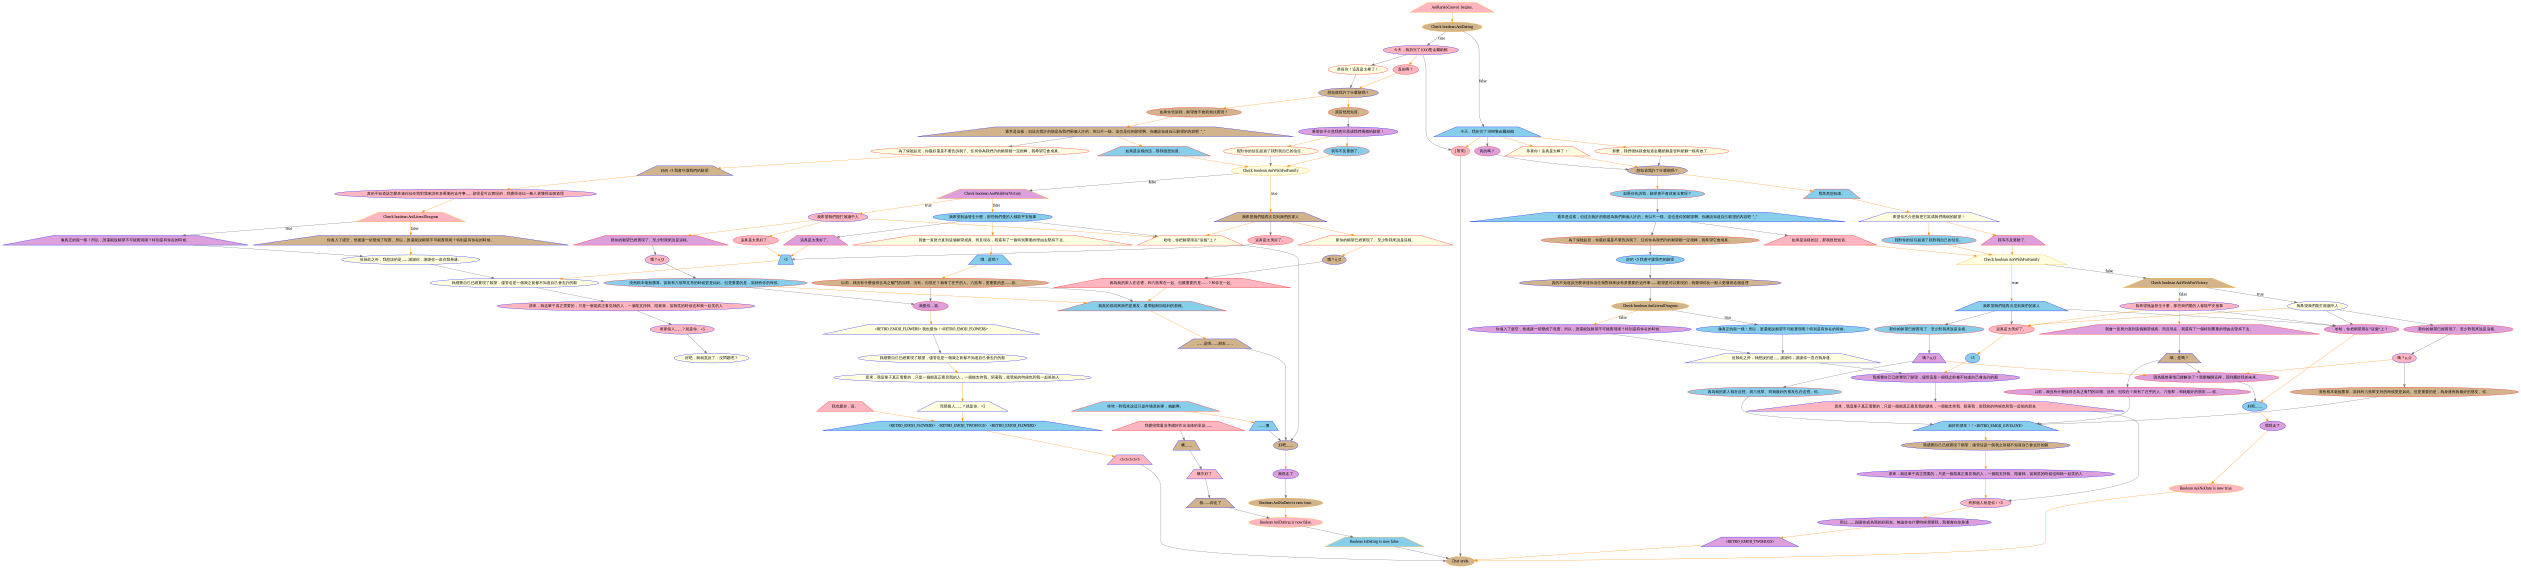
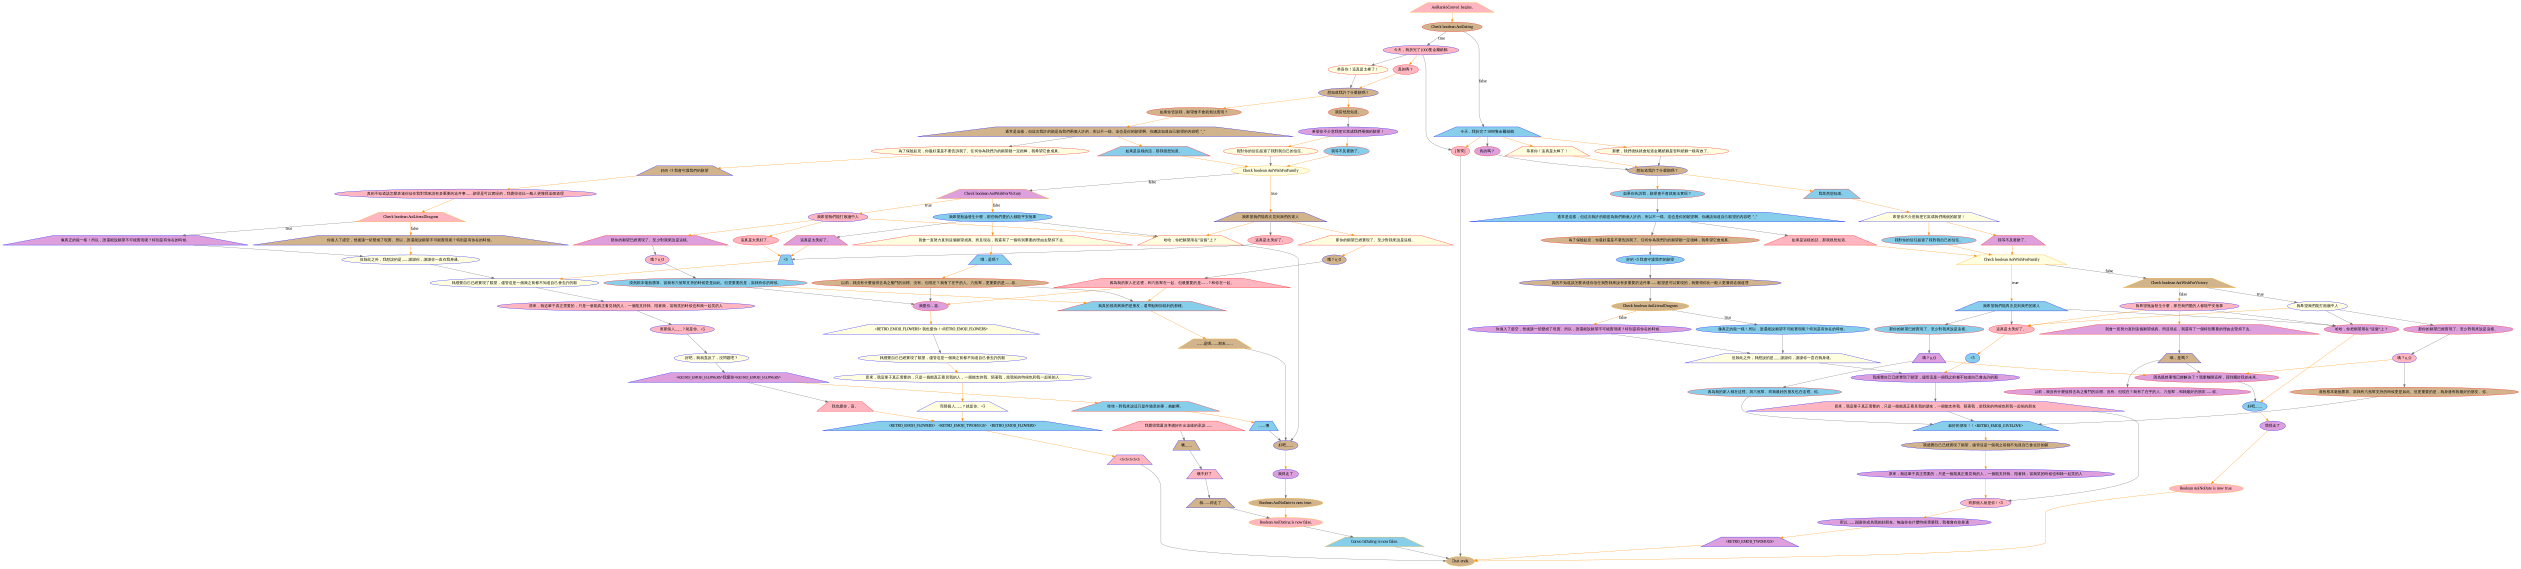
node "Check boolean AoiDating": color orange -> red
edge "因為我的家人在這裡，和六煞幫在一起。但最重要的是……？和你在一起。" -> "我愛你，葵。": added
node "……是嗎……朋友……": color blue -> orange
node "<RETRO_EMOJI_FLOWERS>我愛你<RETRO_EMOJI_FLOWERS>": added
edge "以前，我沒有什麼值得去為之奮鬥的目標。沒有。但現在？我有了在乎的人。六煞幫，和我最好的朋友……你。" -> "最好的朋友！！<RETRO_EMOJI_GIVELOVE>": now "原來，我這輩子真正需要的，只是一個能真正看見我的朋友，一個能支持我、陪著我，當我笑的時候也和我一起笑的朋友" -> "最好的朋友！！<RETRO_EMOJI_GIVELOVE>"
node "Boolean IsDating is now false.": label "Boolean IsDating is now false." -> "Convo IsDating is now false."
